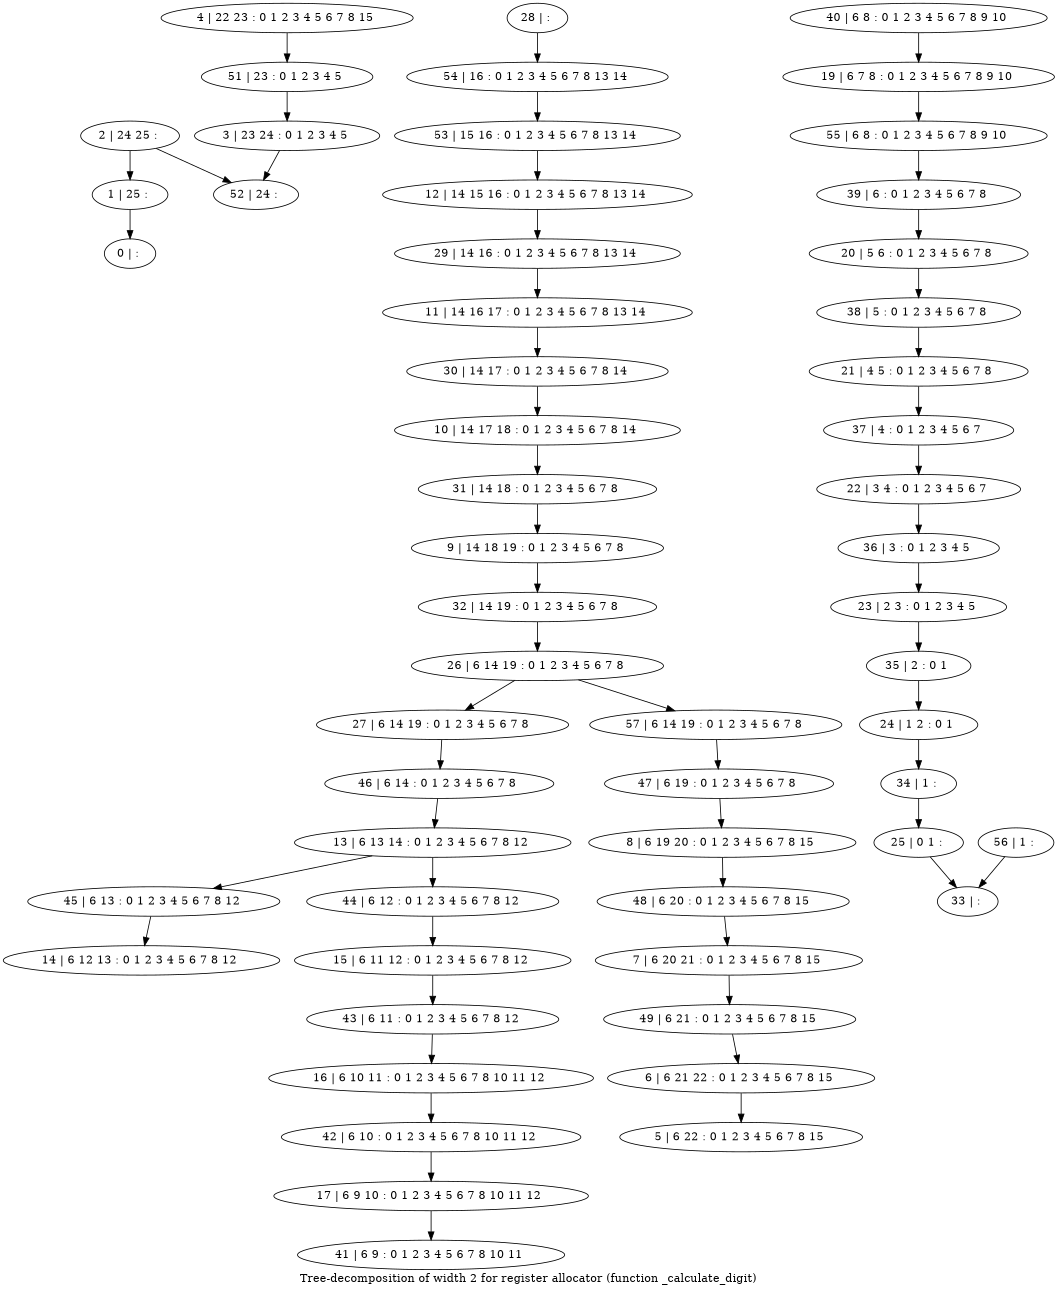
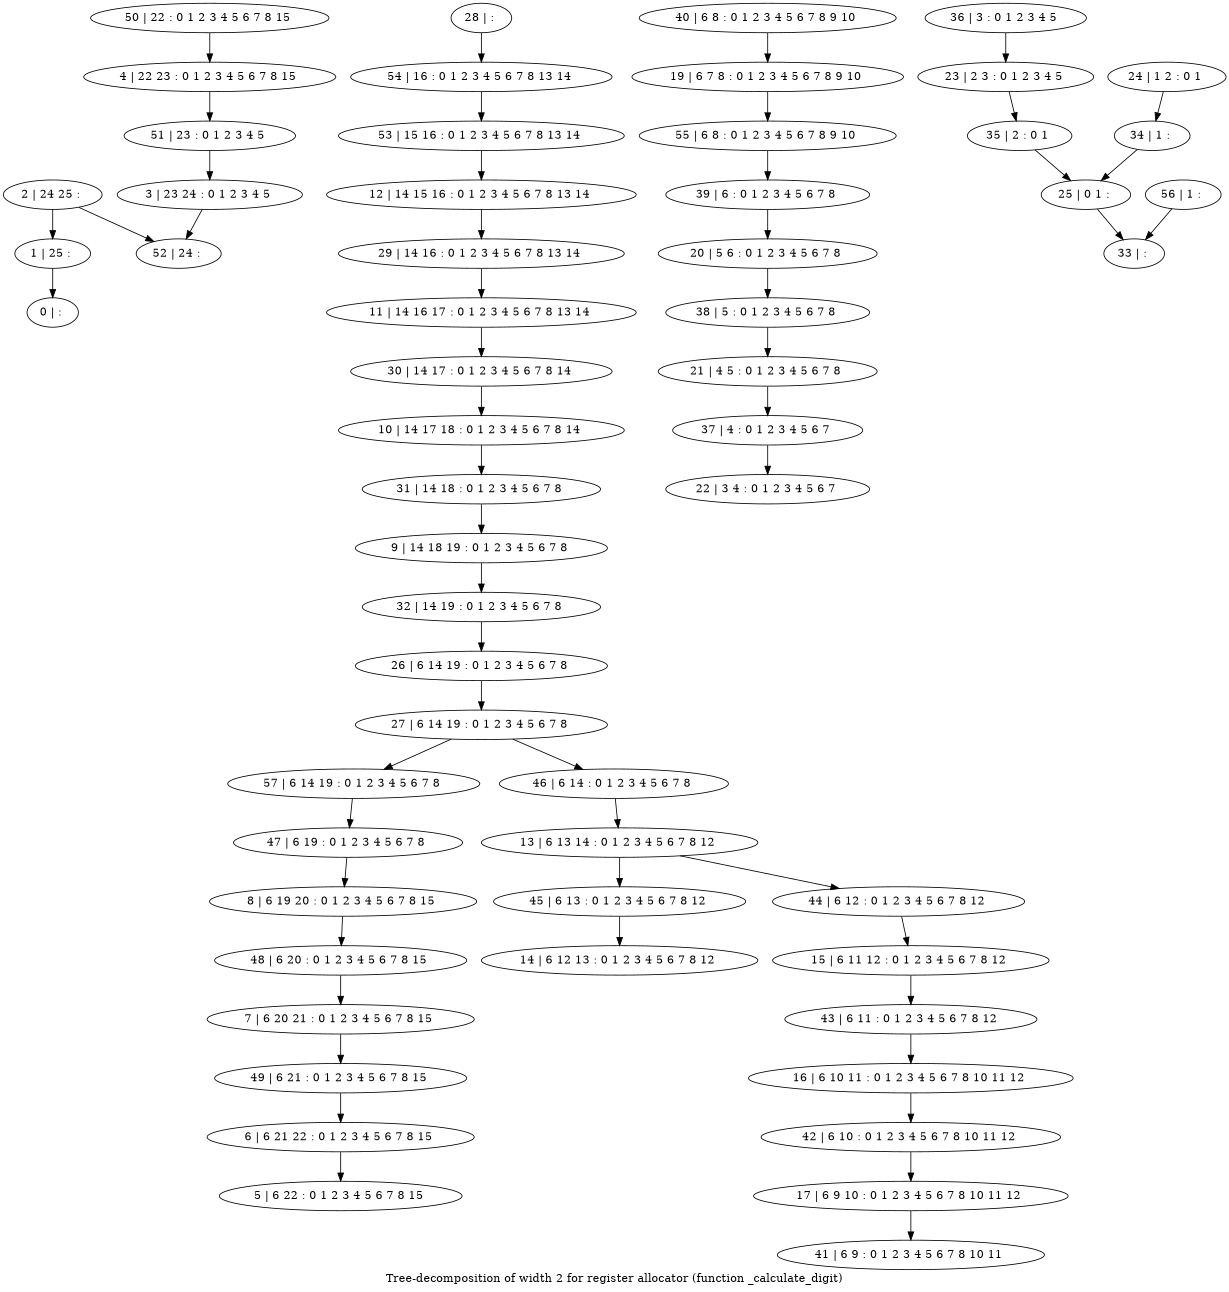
node "50 | 22 : 0 1 2 3 4 5 6 7 8 15": added
edge "22 | 3 4 : 0 1 2 3 4 5 6 7" -> "36 | 3 : 0 1 2 3 4 5": removed
edge "35 | 2 : 0 1" -> "24 | 1 2 : 0 1": now "35 | 2 : 0 1" -> "25 | 0 1 :"
edge "26 | 6 14 19 : 0 1 2 3 4 5 6 7 8" -> "57 | 6 14 19 : 0 1 2 3 4 5 6 7 8": now "27 | 6 14 19 : 0 1 2 3 4 5 6 7 8" -> "57 | 6 14 19 : 0 1 2 3 4 5 6 7 8"
